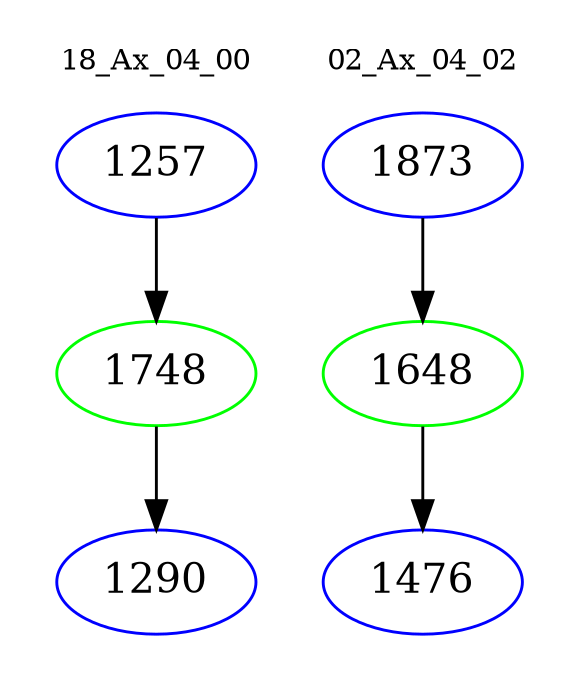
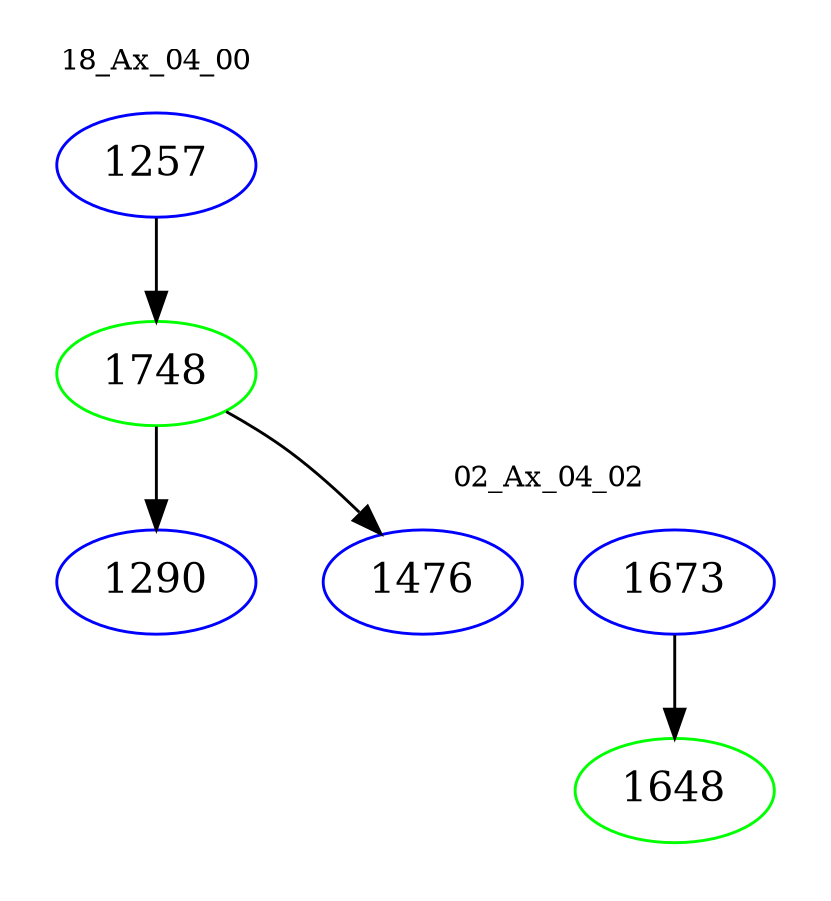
node "1873": label "1873" -> "1673"
edge "1648" -> "1476": now "1748" -> "1476"
